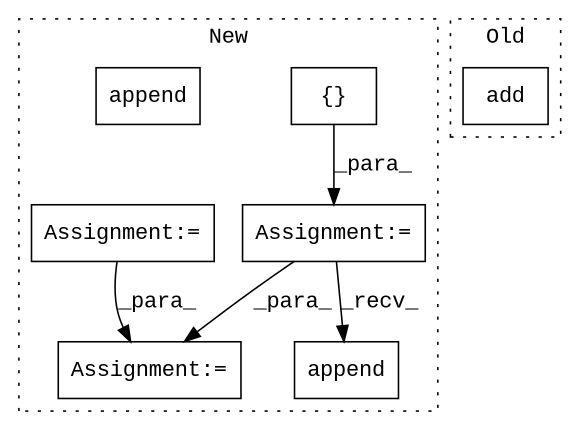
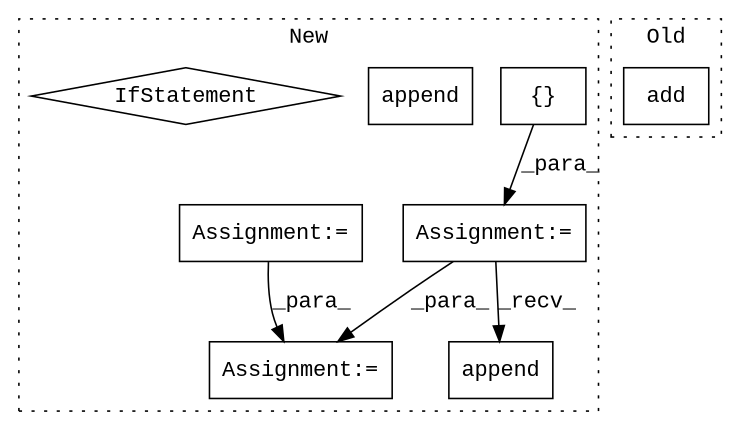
node "IfStatement": added
